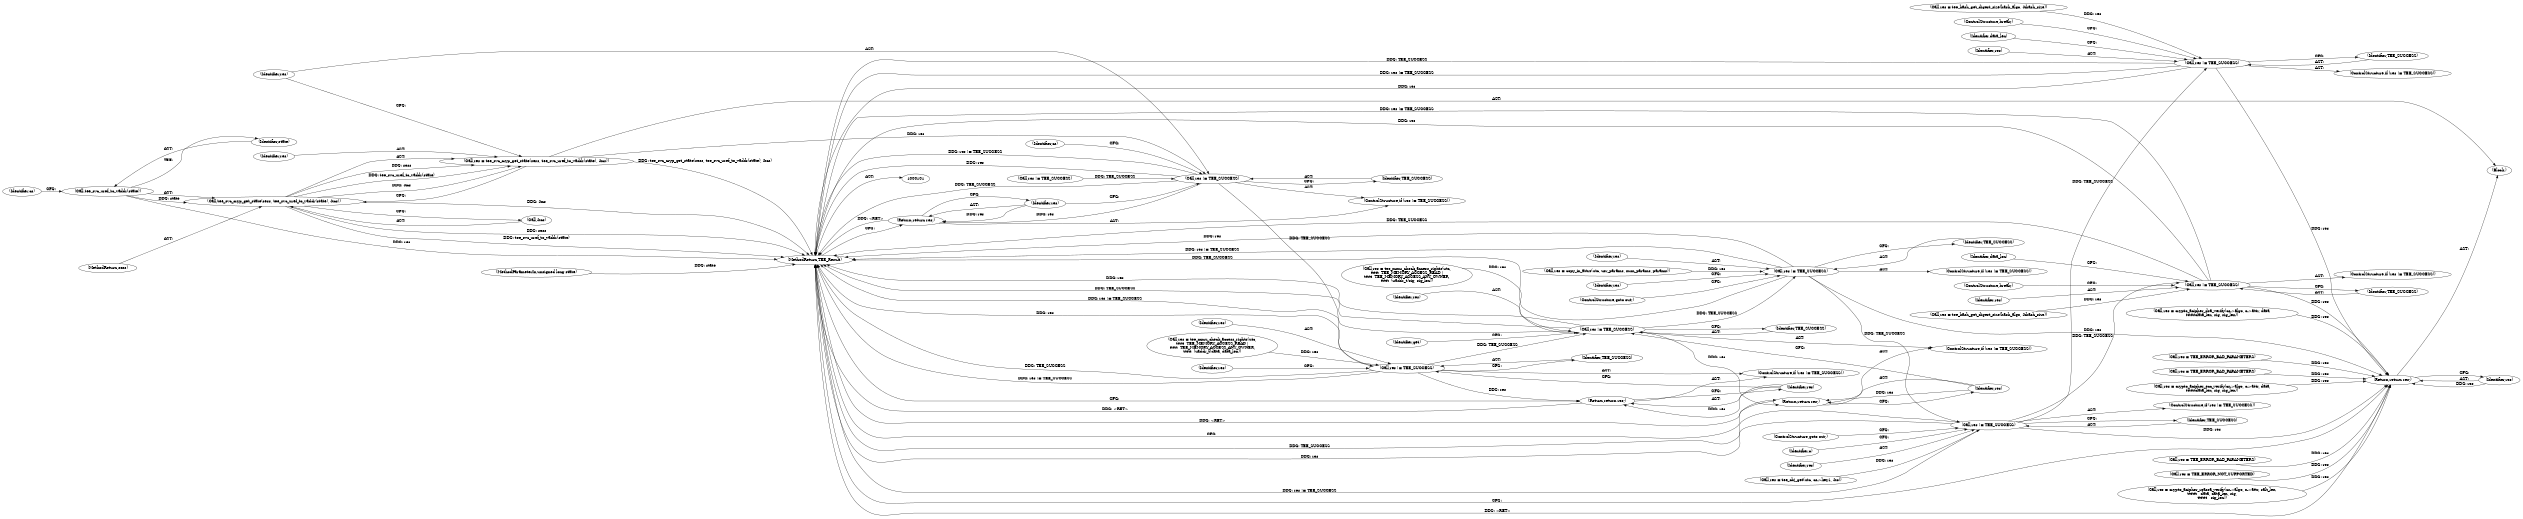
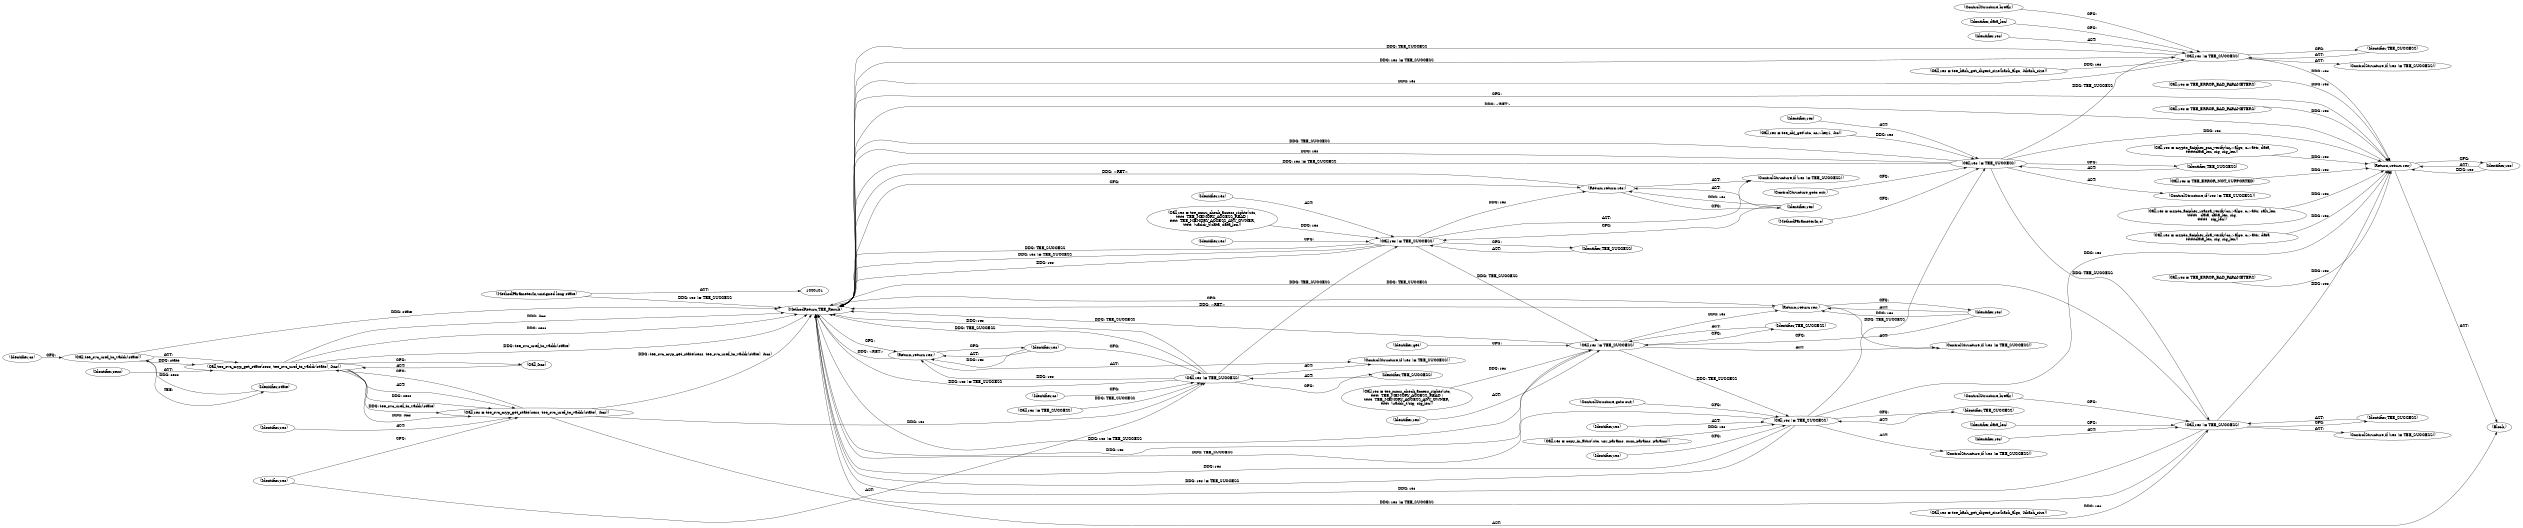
edge "(Identifier,state)" -> "(Call,tee_svc_uref_to_vaddr(state))": label "AST: " -> "DDG: sess"
edge "(MethodReturn,TEE_Result)" -> "1000101": now "(MethodParameterIn,unsigned long state)" -> "1000101"
edge "(Call,tee_svc_uref_to_vaddr(state))" -> "(MethodReturn,TEE_Result)": label "DDG: res" -> "DDG: state"
edge "(MethodParameterIn,unsigned long state)" -> "(MethodReturn,TEE_Result)": label "DDG: state" -> "DDG: res != TEE_SUCCESS"
node "(MethodReturn,sess)": label "(MethodReturn,sess)" -> "(Identifier,sess)"
node "(Identifier,o)": label "(Identifier,o)" -> "(MethodParameterIn,o)"
